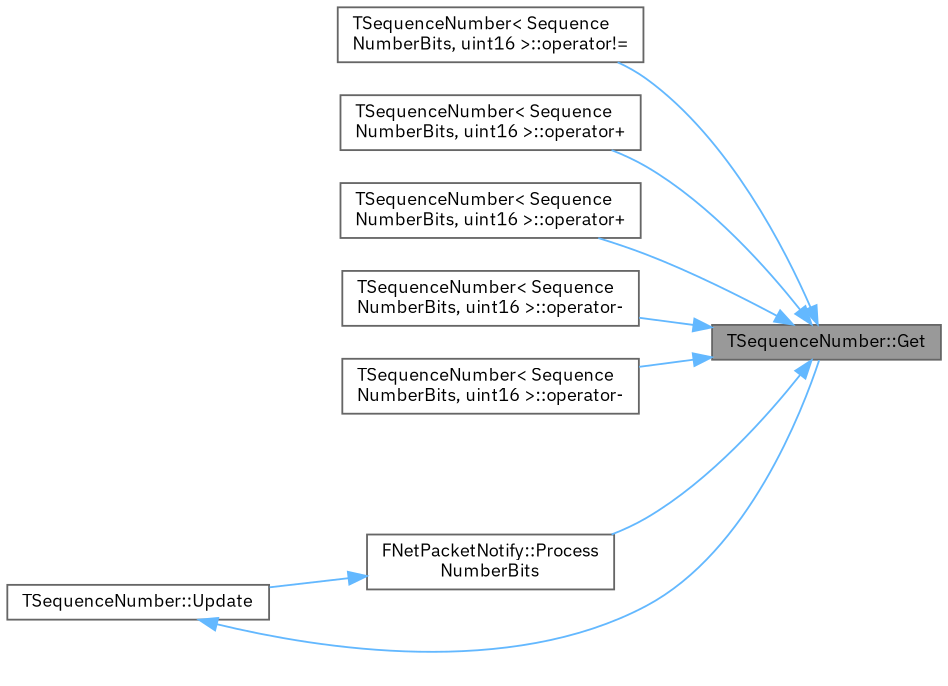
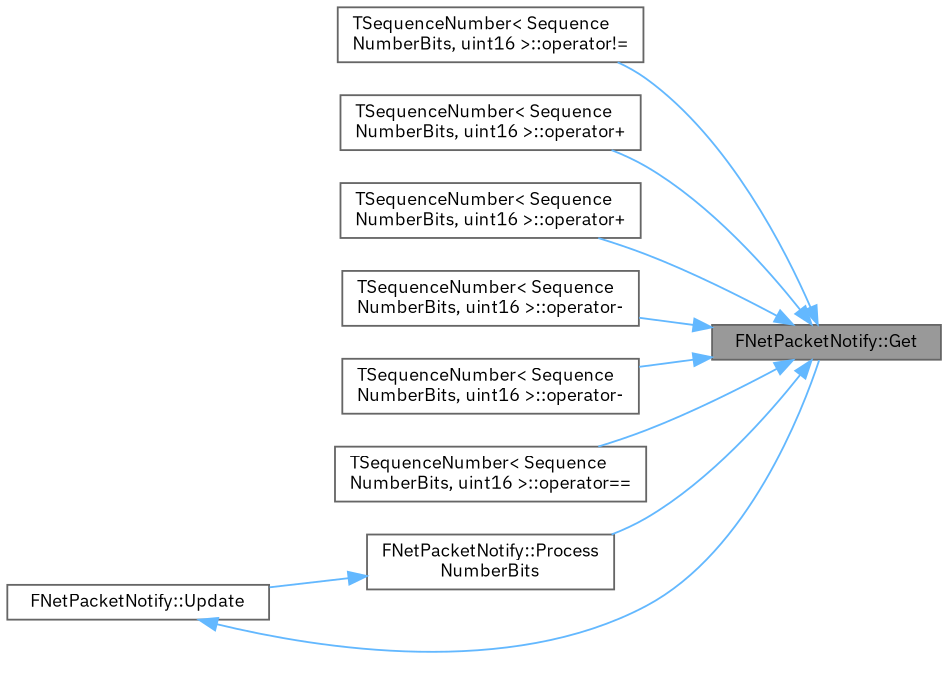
node "TSequenceNumber::Get": label "TSequenceNumber::Get" -> "FNetPacketNotify::Get"
node "TSequenceNumber< Sequence NumberBits, uint16 >::operator==": added
node "TSequenceNumber::Update": label "TSequenceNumber::Update" -> "FNetPacketNotify::Update"
